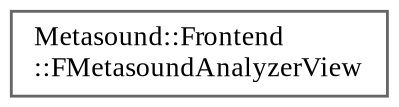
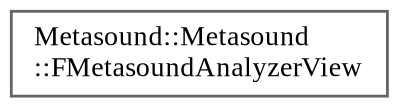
node "Metasound::Frontend ::FMetasoundAnalyzerView": label "Metasound::Frontend ::FMetasoundAnalyzerView" -> "Metasound::Metasound ::FMetasoundAnalyzerView"
